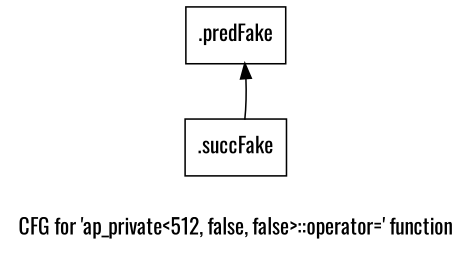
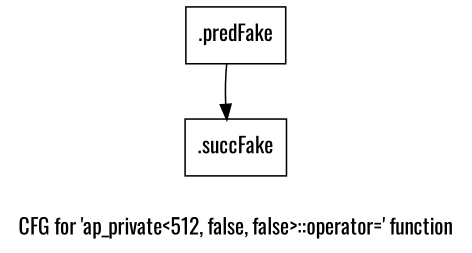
edge ".succFake" -> ".predFake": reversed
